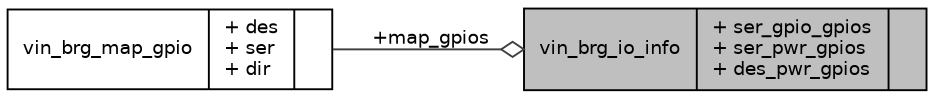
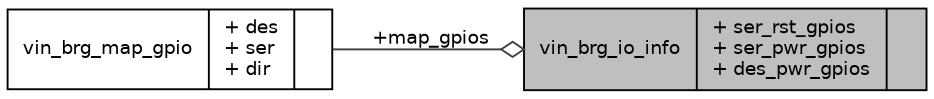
node "vin_brg_io_info": text "+ ser_gpio_gpios" -> "+ ser_rst_gpios"
